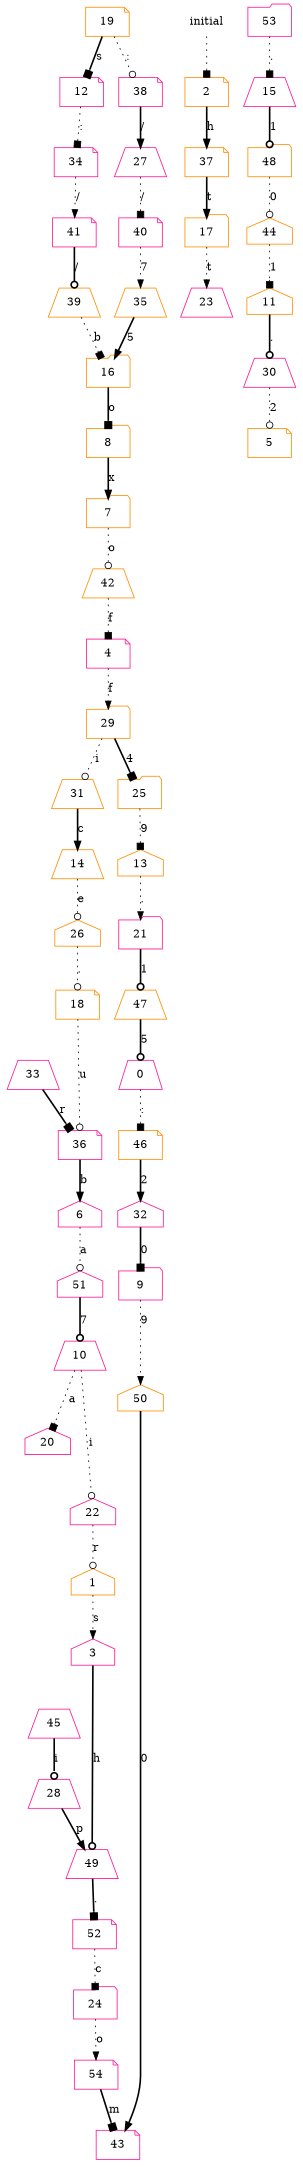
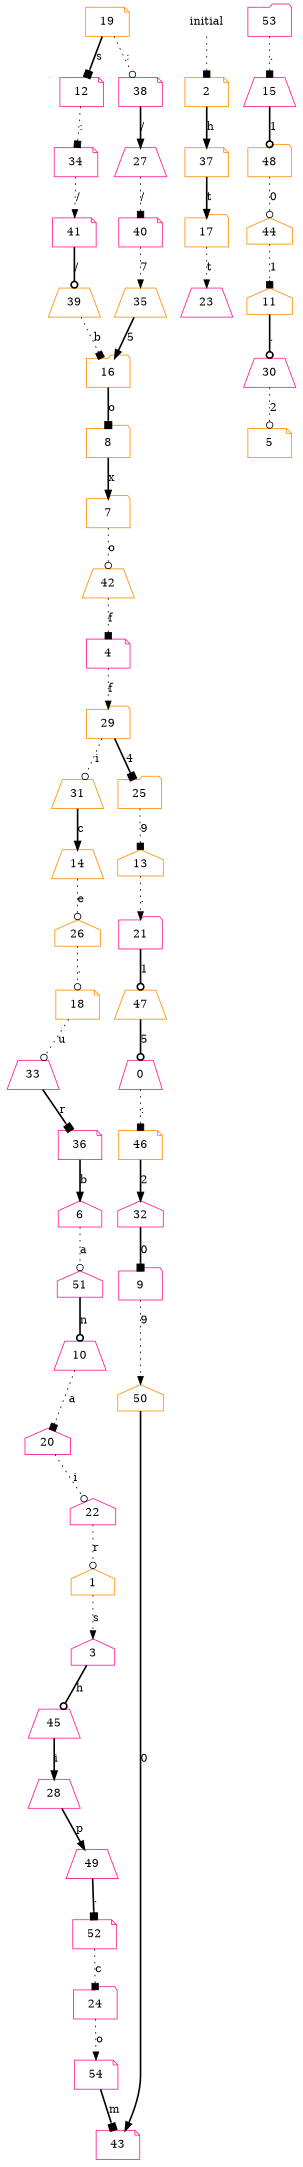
edge "18" -> "36": now "18" -> "33"
edge "51" -> "10": label "7" -> "n"
edge "10" -> "22": now "20" -> "22"
edge "3" -> "49": now "3" -> "45"
edge "45" -> "28": arrowhead odot -> normal
